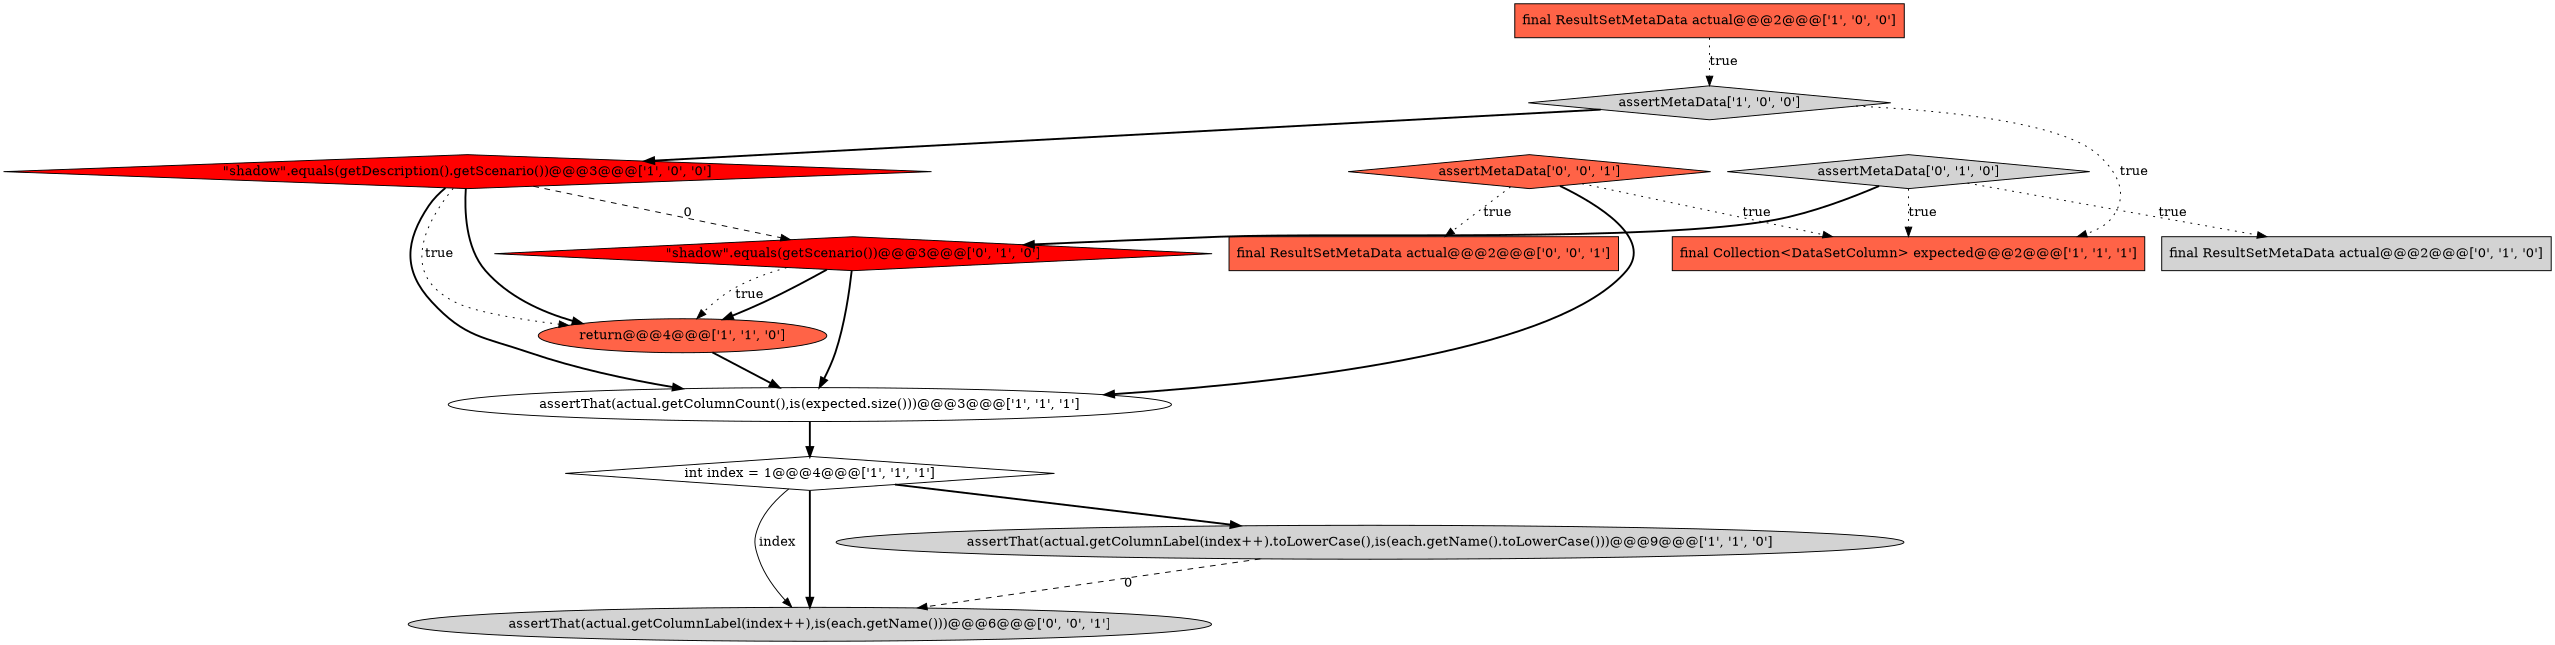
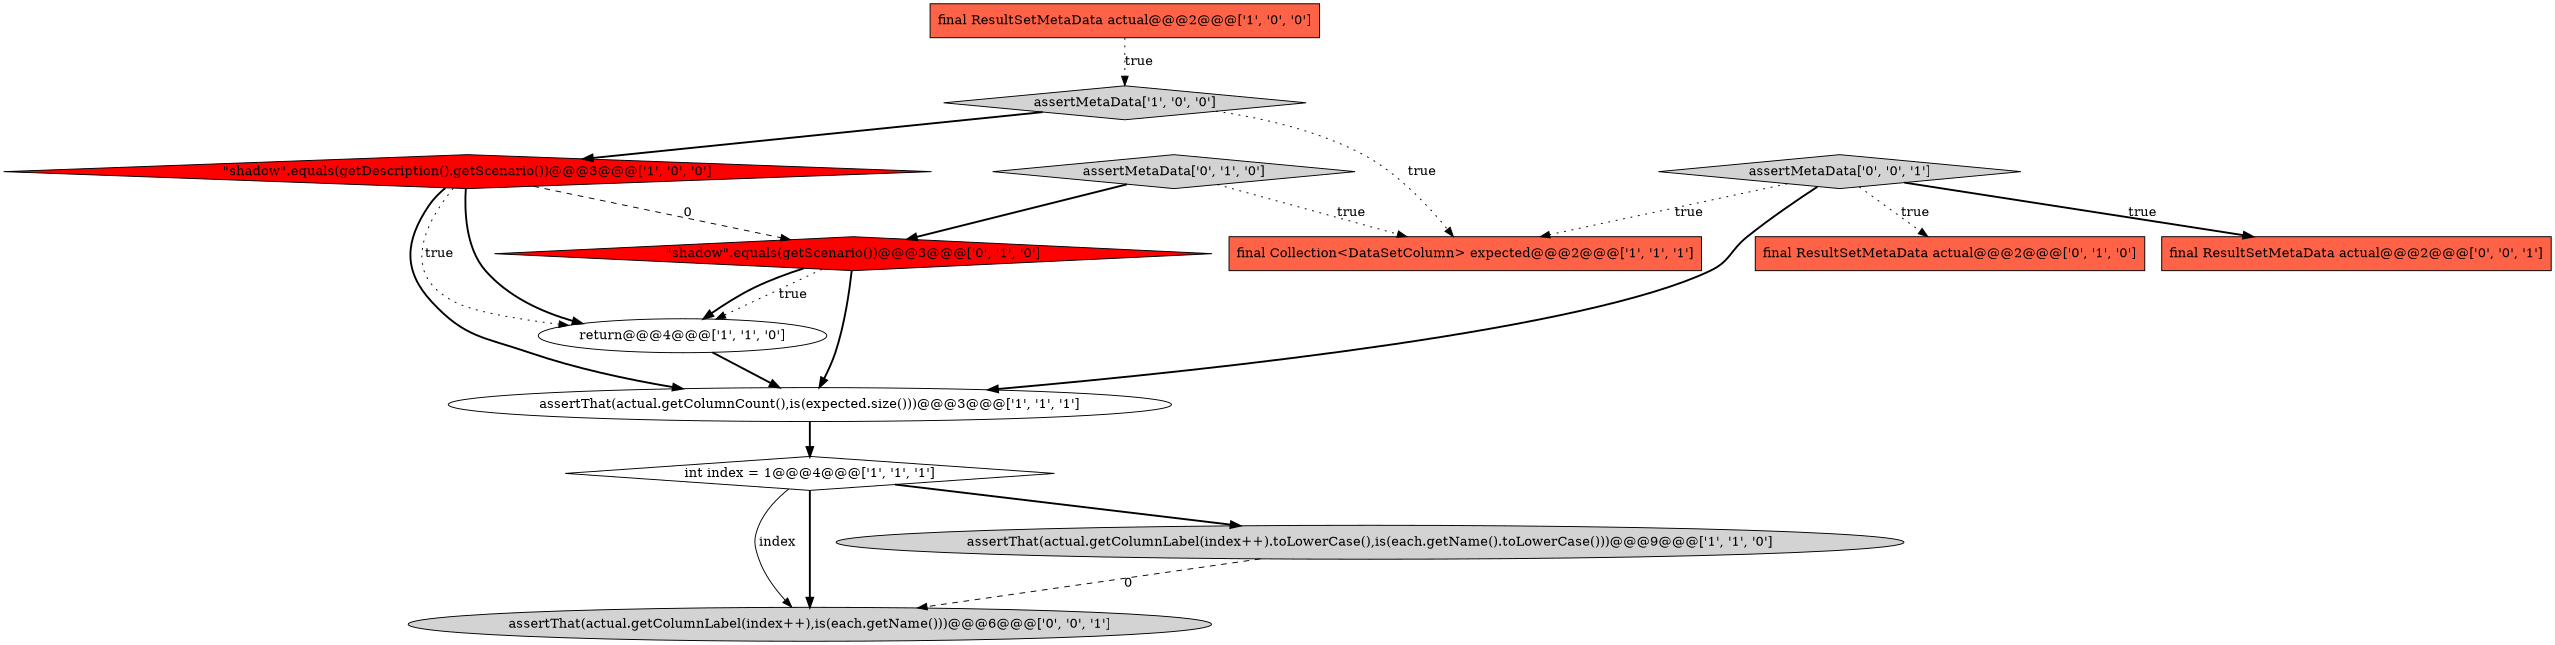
node "assertMetaData['0', '0', '1']": fillcolor tomato -> lightgray
edge "assertMetaData['0', '1', '0']" -> "final ResultSetMetaData actual@@@2@@@['0', '1', '0']": now "assertMetaData['0', '0', '1']" -> "final ResultSetMetaData actual@@@2@@@['0', '1', '0']"
edge "assertMetaData['0', '0', '1']" -> "final ResultSetMetaData actual@@@2@@@['0', '0', '1']": style dotted -> bold
node "final ResultSetMetaData actual@@@2@@@['0', '1', '0']": fillcolor lightgray -> tomato
node "return@@@4@@@['1', '1', '0']": fillcolor tomato -> white
